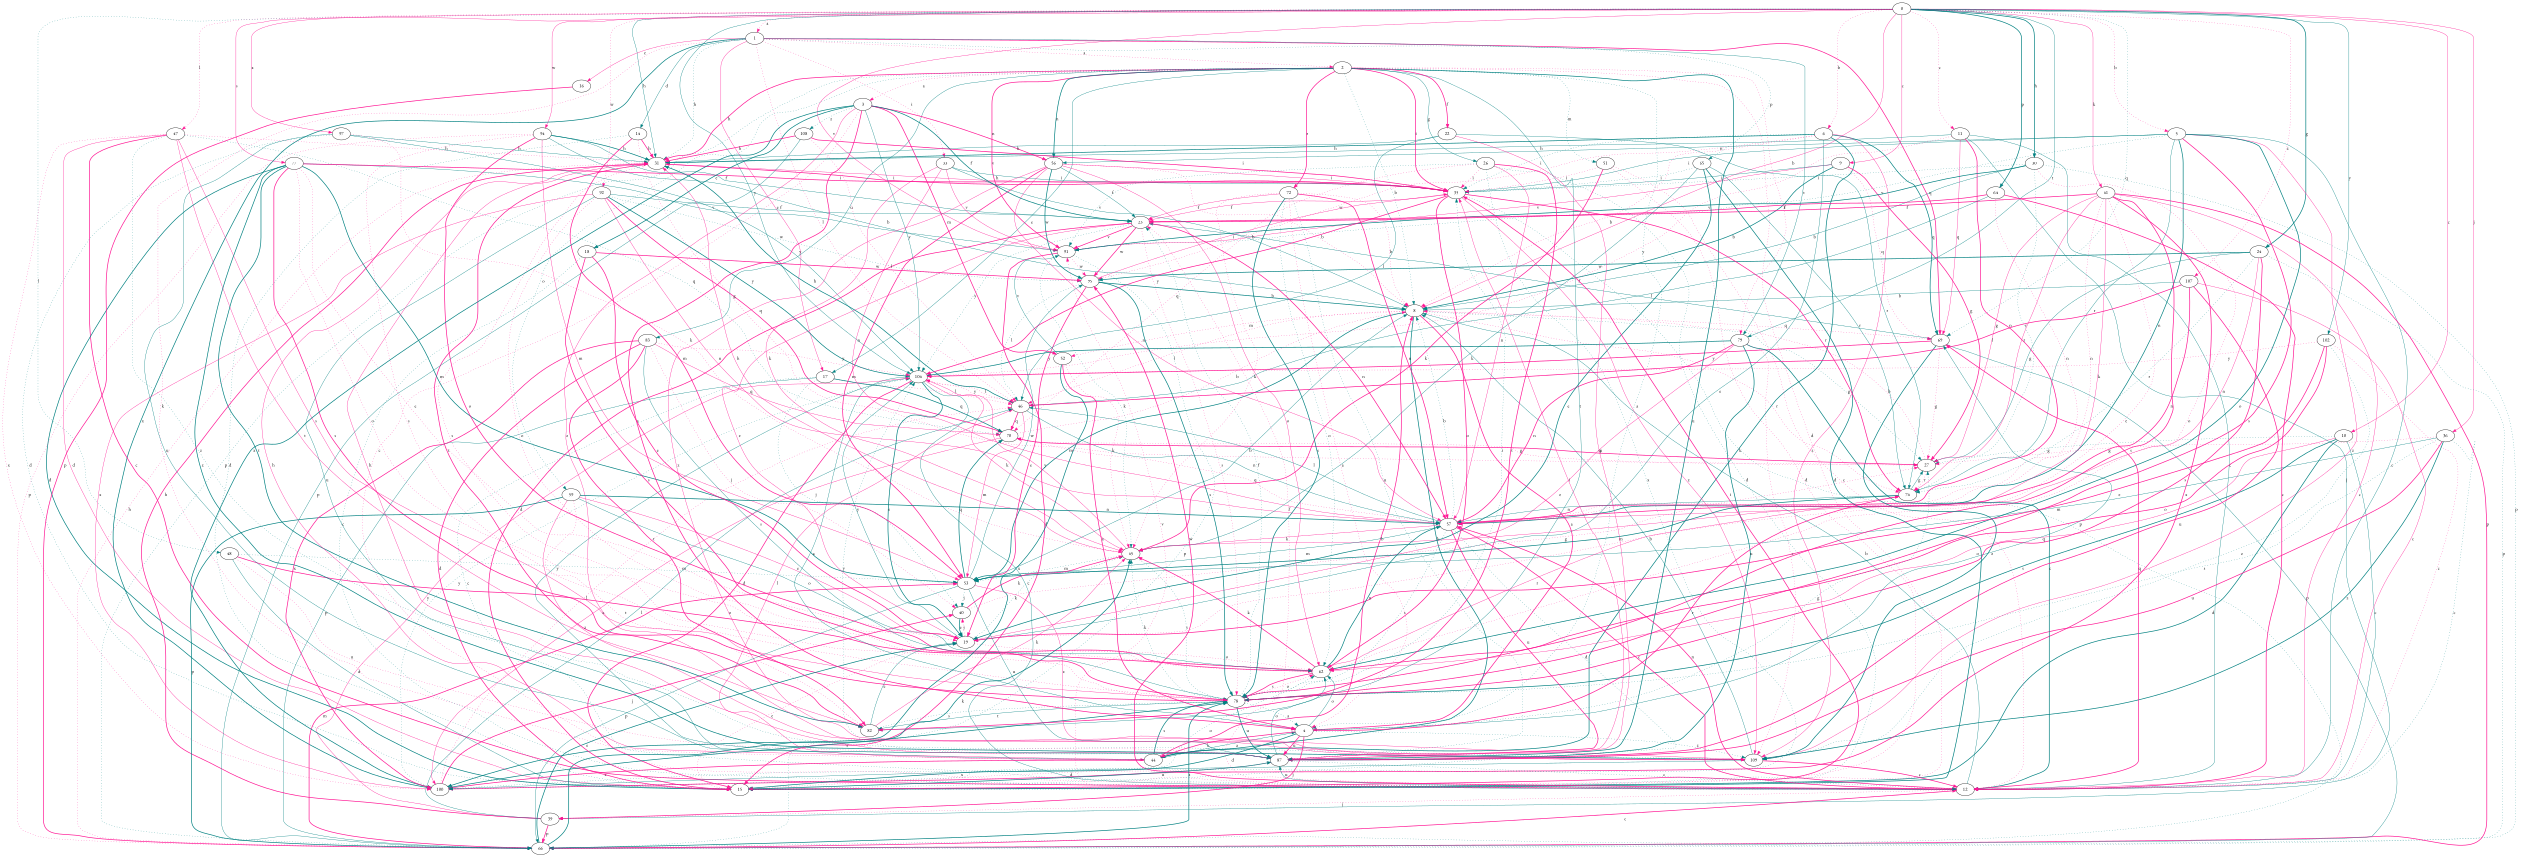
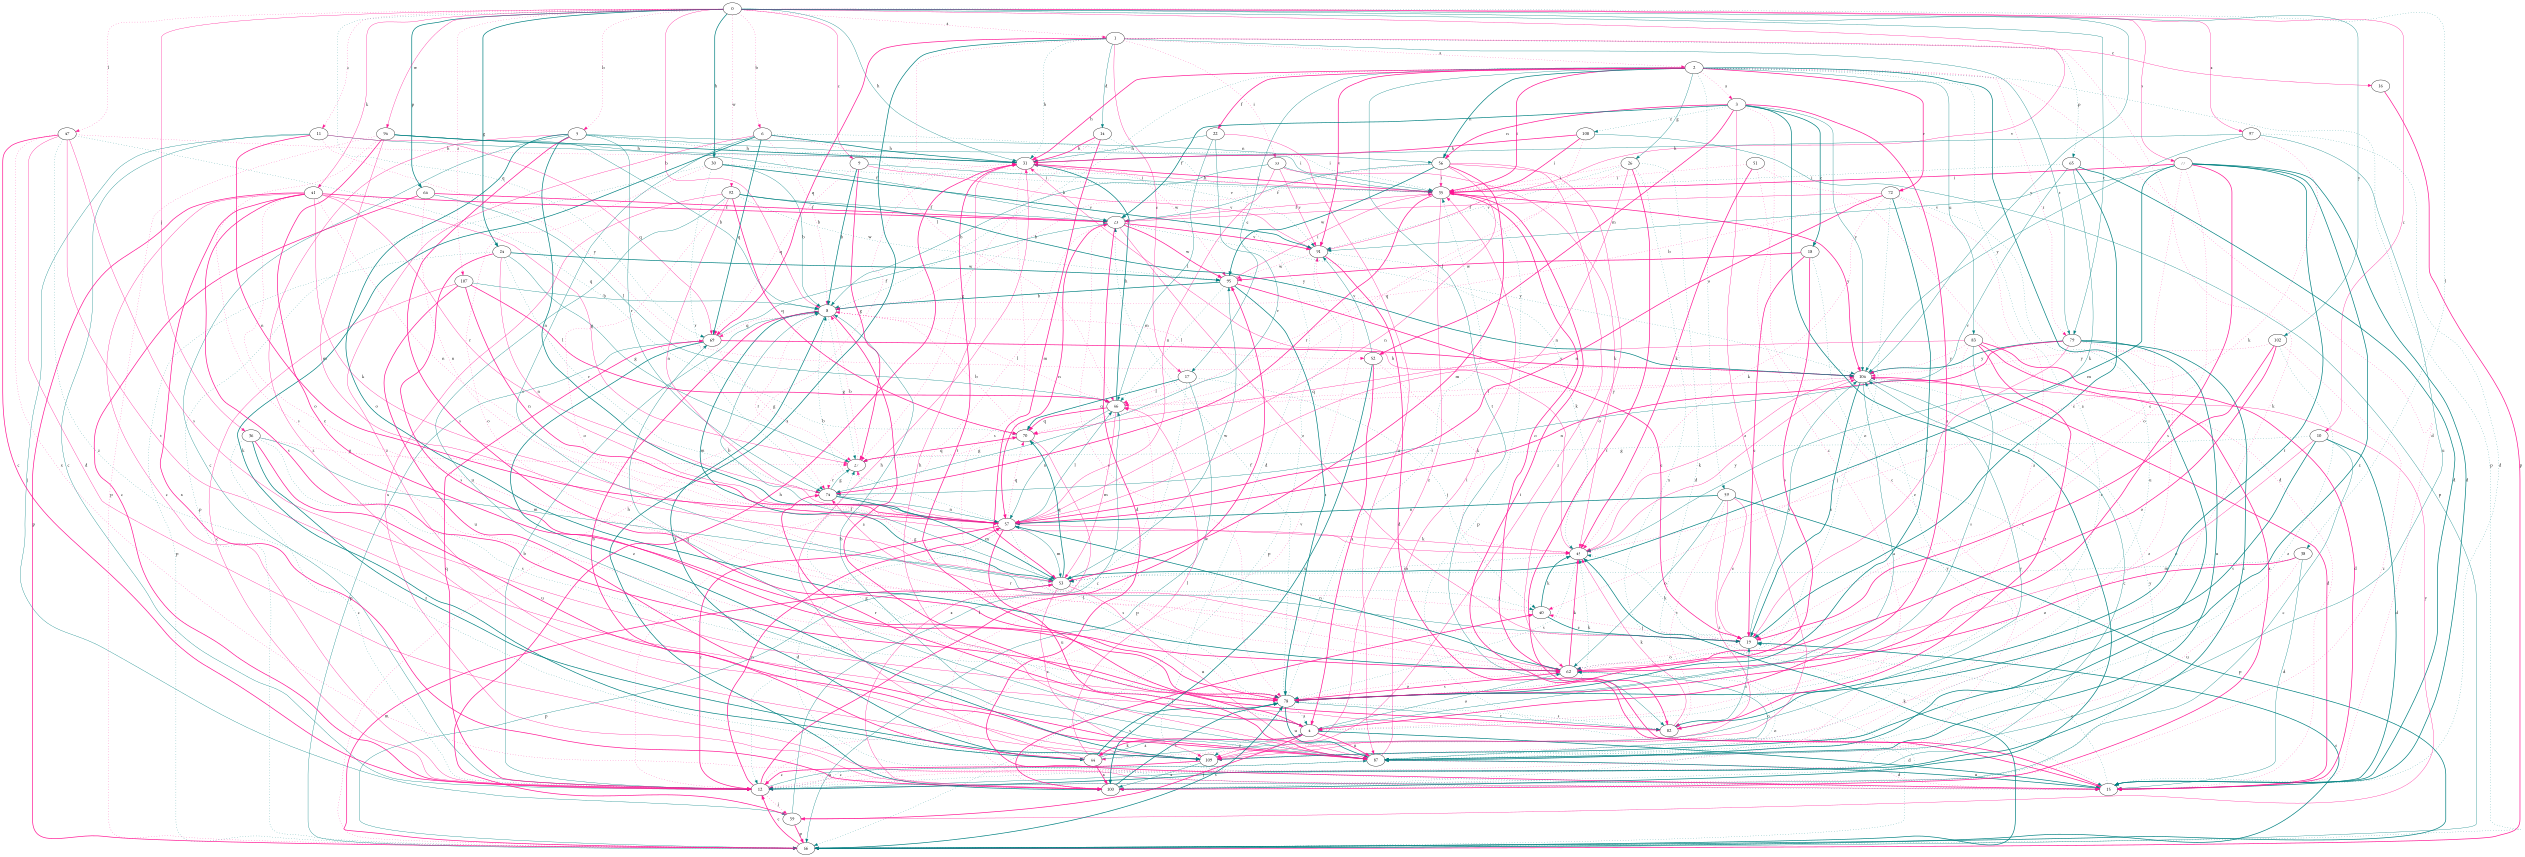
edge "2" -> "51": removed, label "m"
edge "109" -> "8": now "87" -> "8"
node "48": label "48" -> "38"
edge "40" -> "45": color deeppink -> teal
edge "15" -> "19": color deeppink -> teal
edge "53" -> "87": color teal -> deeppink
